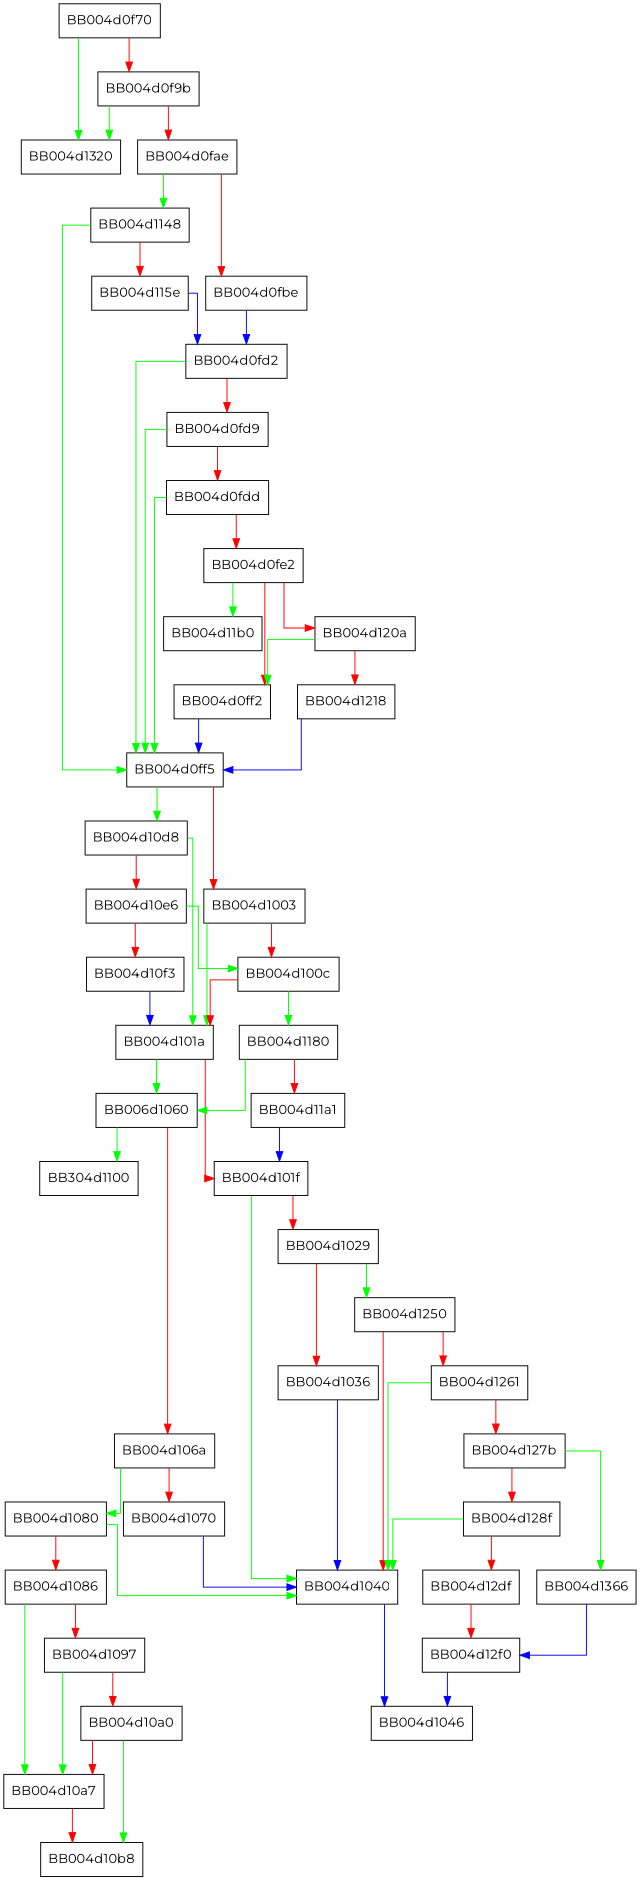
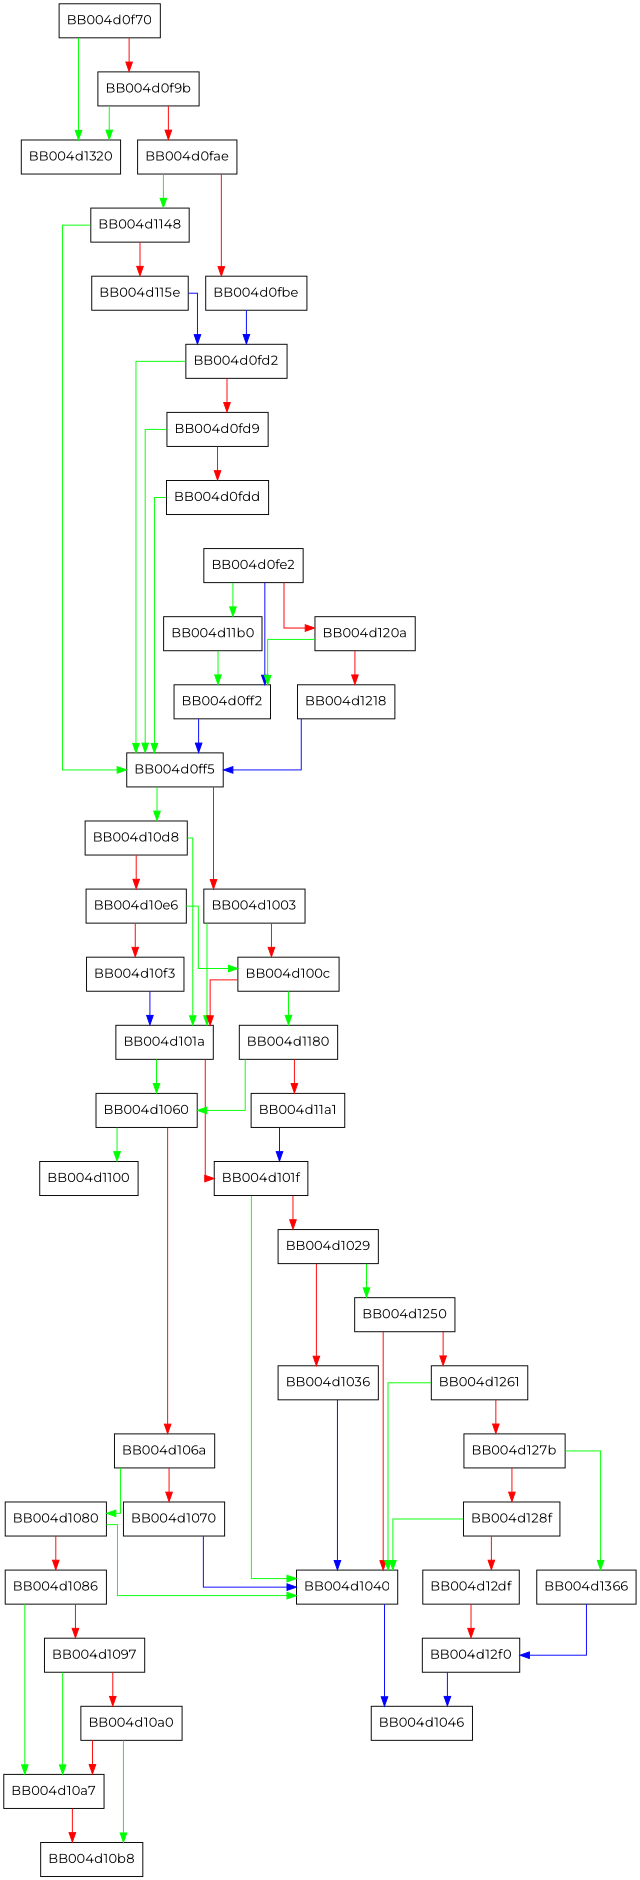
edge "BB004d0fdd" -> "BB004d0fe2": removed
edge "BB004d0fe2" -> "BB004d0ff2": color red -> blue
edge "BB004d11b0" -> "BB004d0ff2": added
node "BB006d1060": label "BB006d1060" -> "BB004d1060"
node "BB304d1100": label "BB304d1100" -> "BB004d1100"
